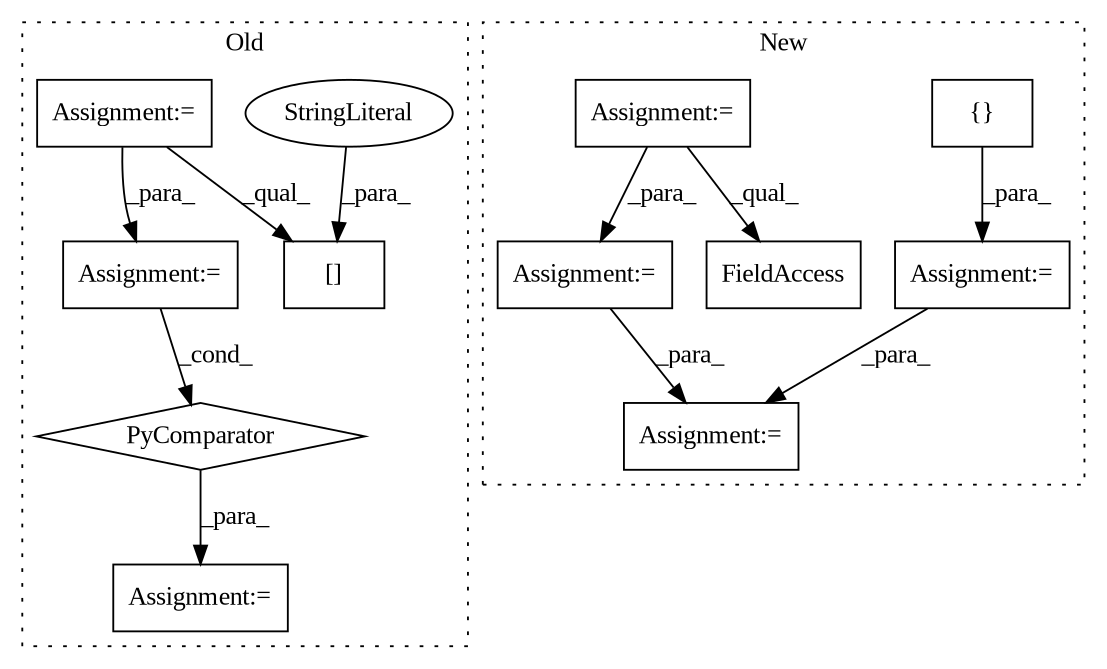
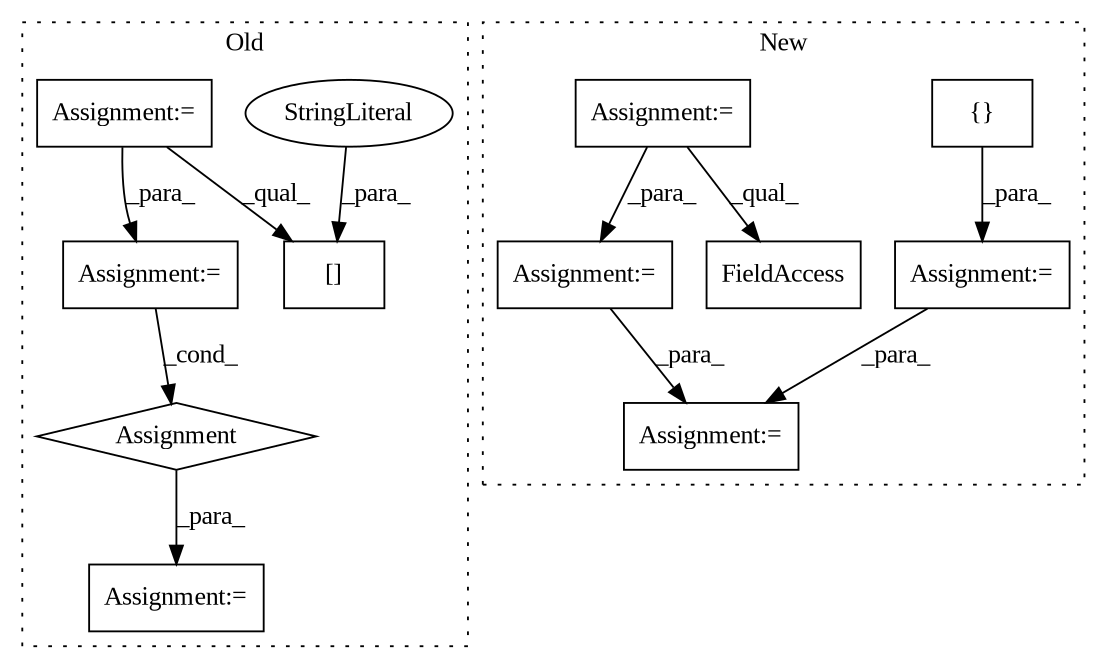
node "PyComparator": label "PyComparator" -> "Assignment"
